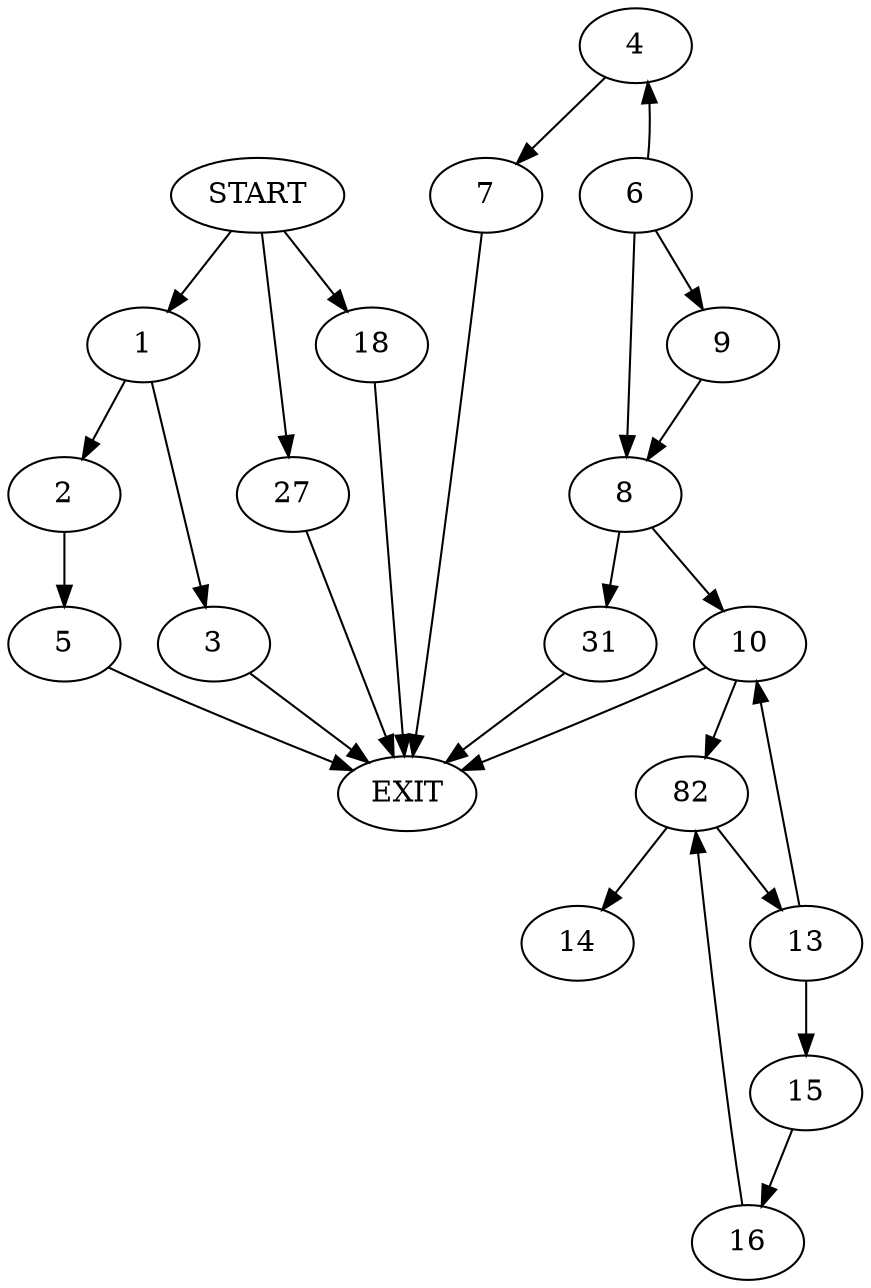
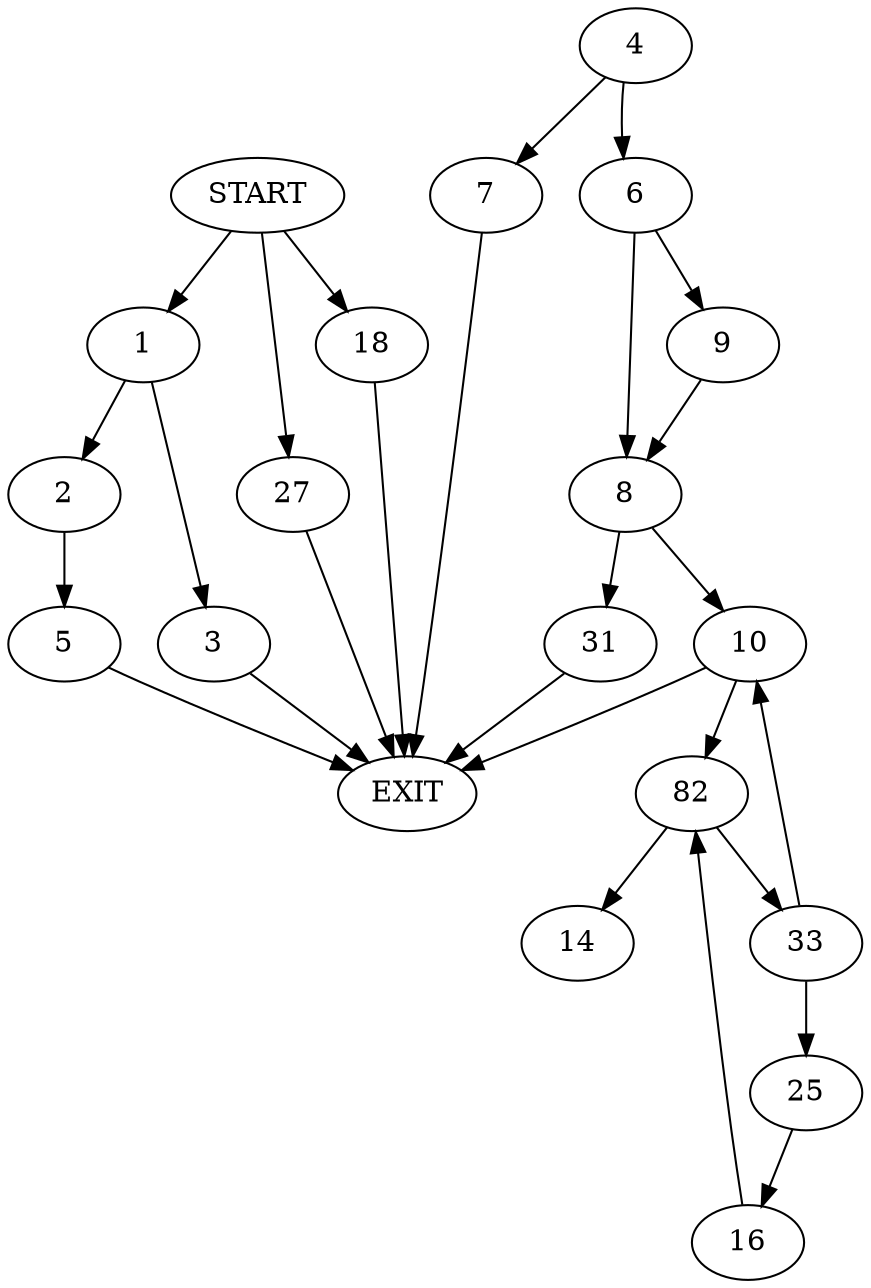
edge "6" -> "4": reversed
node "13": label "13" -> "33"
node "15": label "15" -> "25"
